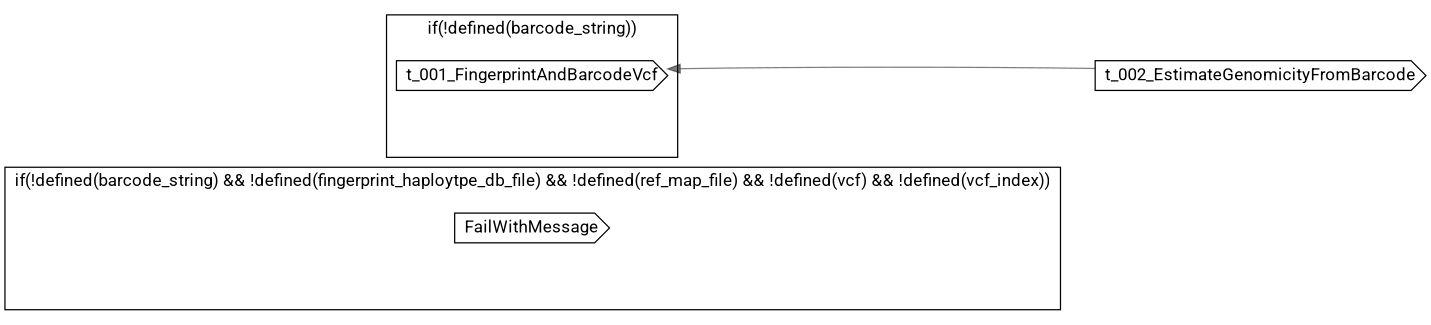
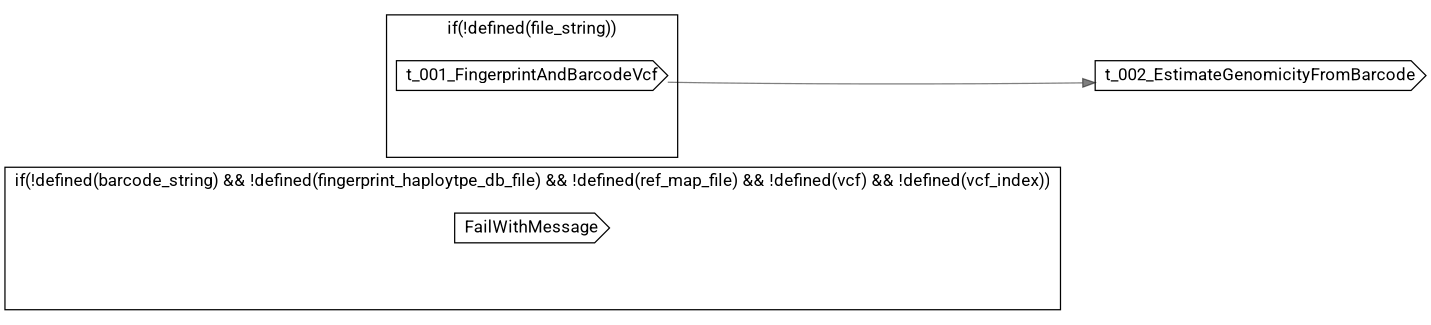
cluster "if(!defined(barcode_string))": label "if(!defined(barcode_string))" -> "if(!defined(file_string))"
edge "t_002_EstimateGenomicityFromBarcode" -> "t_001_FingerprintAndBarcodeVcf": reversed
